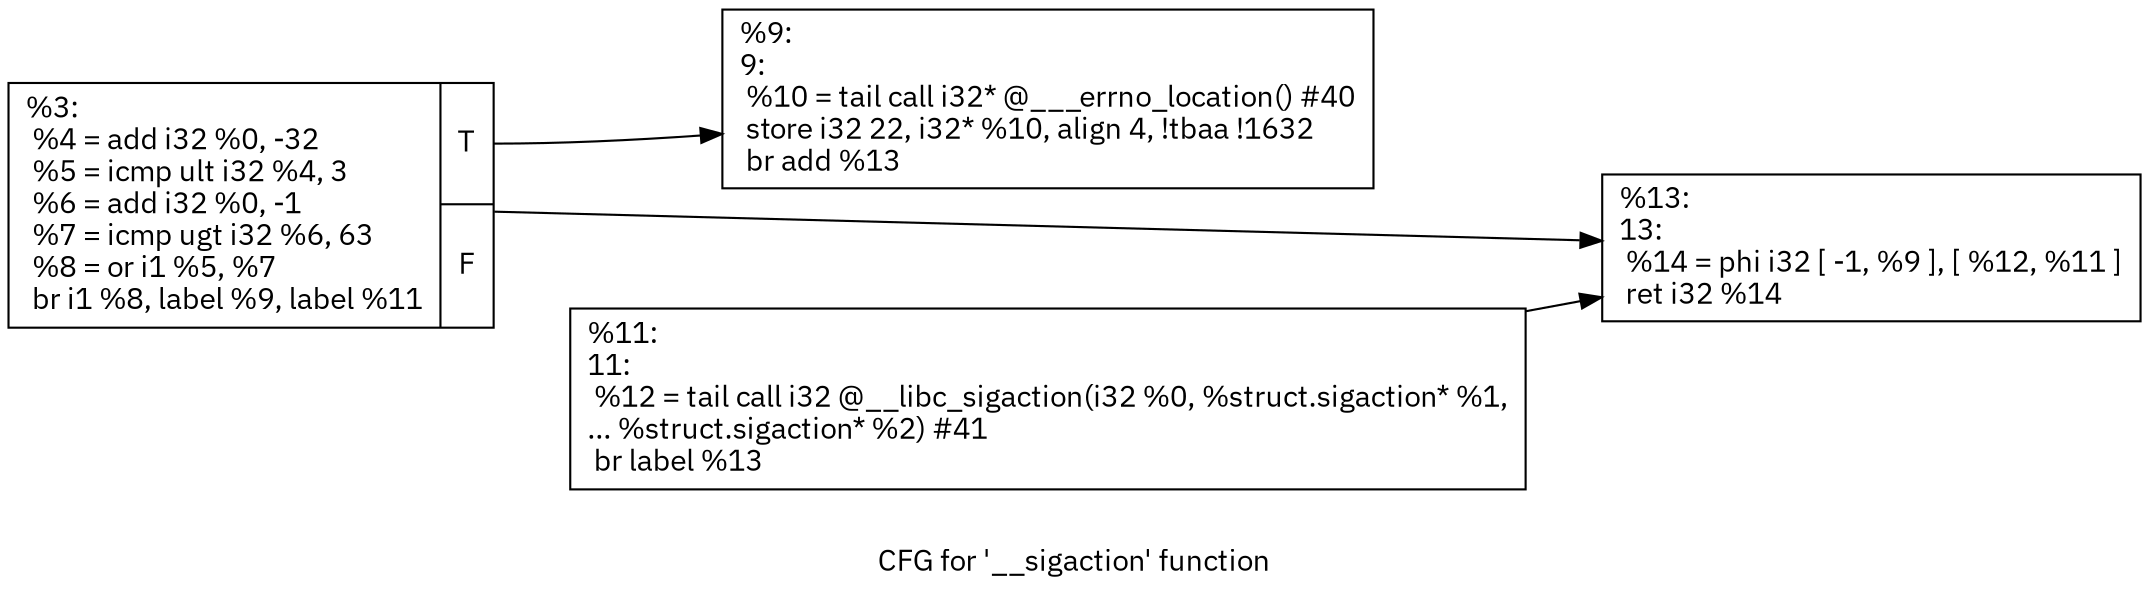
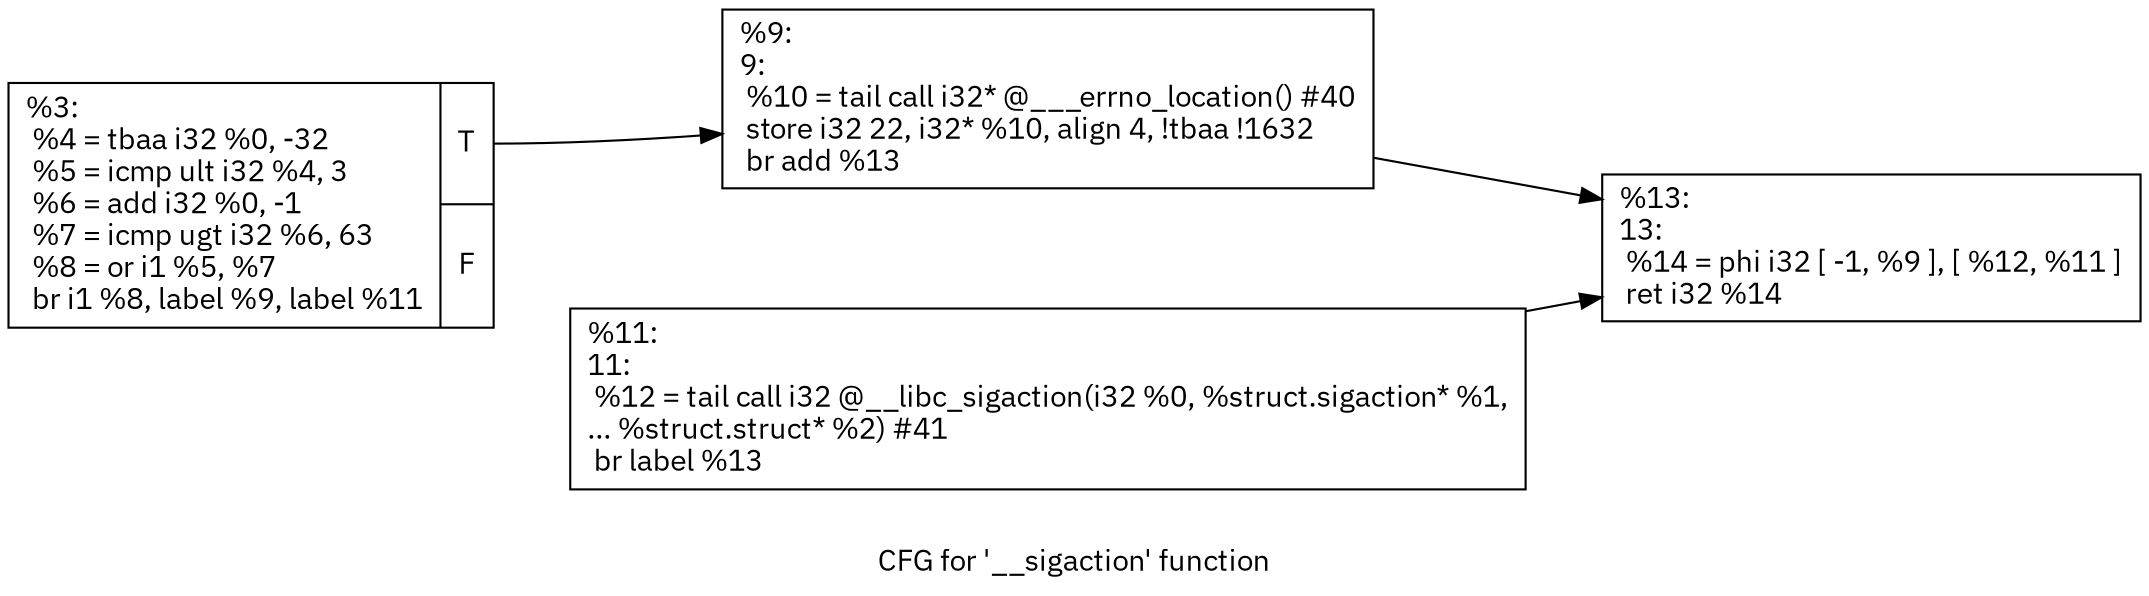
node "%3:": text "%4 = add i32 %0, -32" -> "%4 = tbaa i32 %0, -32"
edge "%3:" -> "%13:": now "%9:" -> "%13:"
node "%11:": text "... %struct.sigaction* %2) #41" -> "... %struct.struct* %2) #41"
